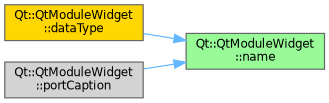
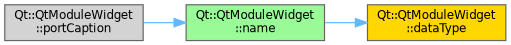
edge "Qt::QtModuleWidget ::dataType" -> "Qt::QtModuleWidget ::name": reversed
